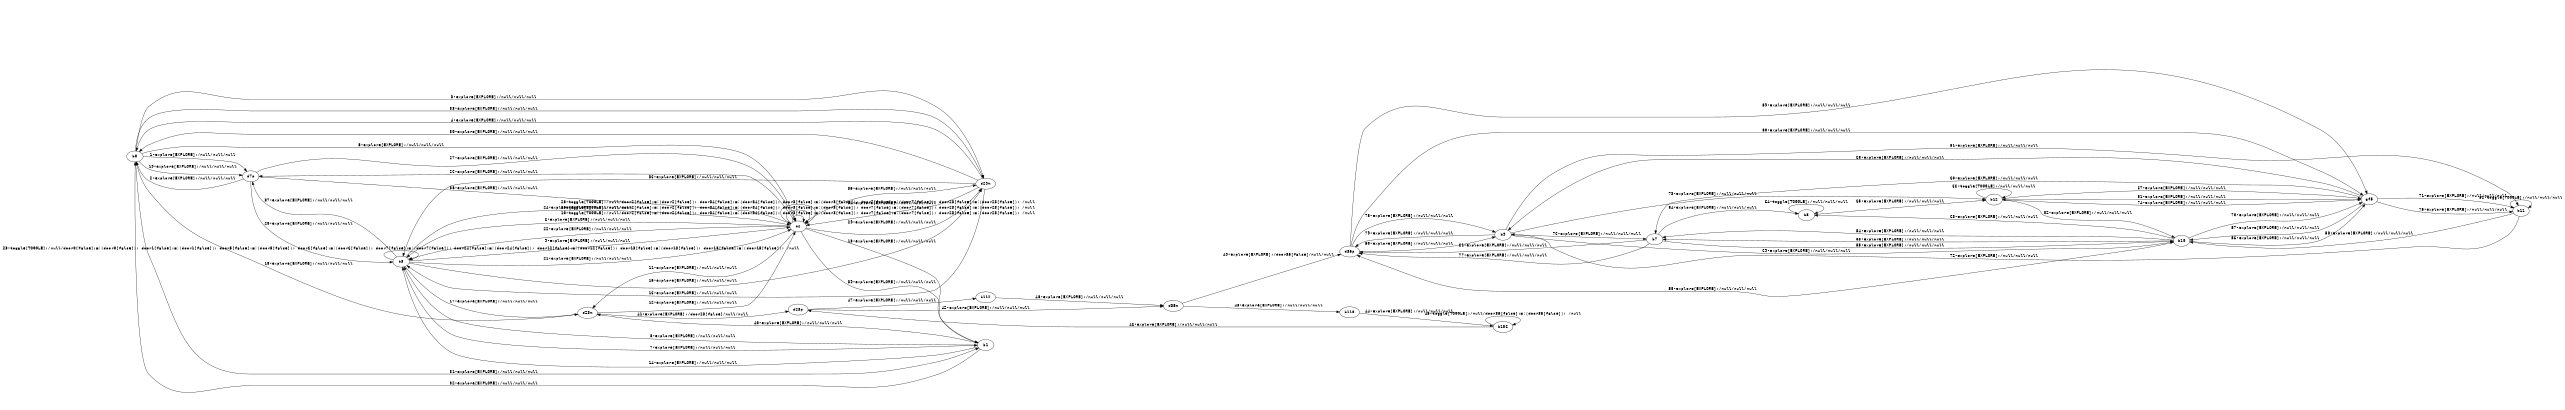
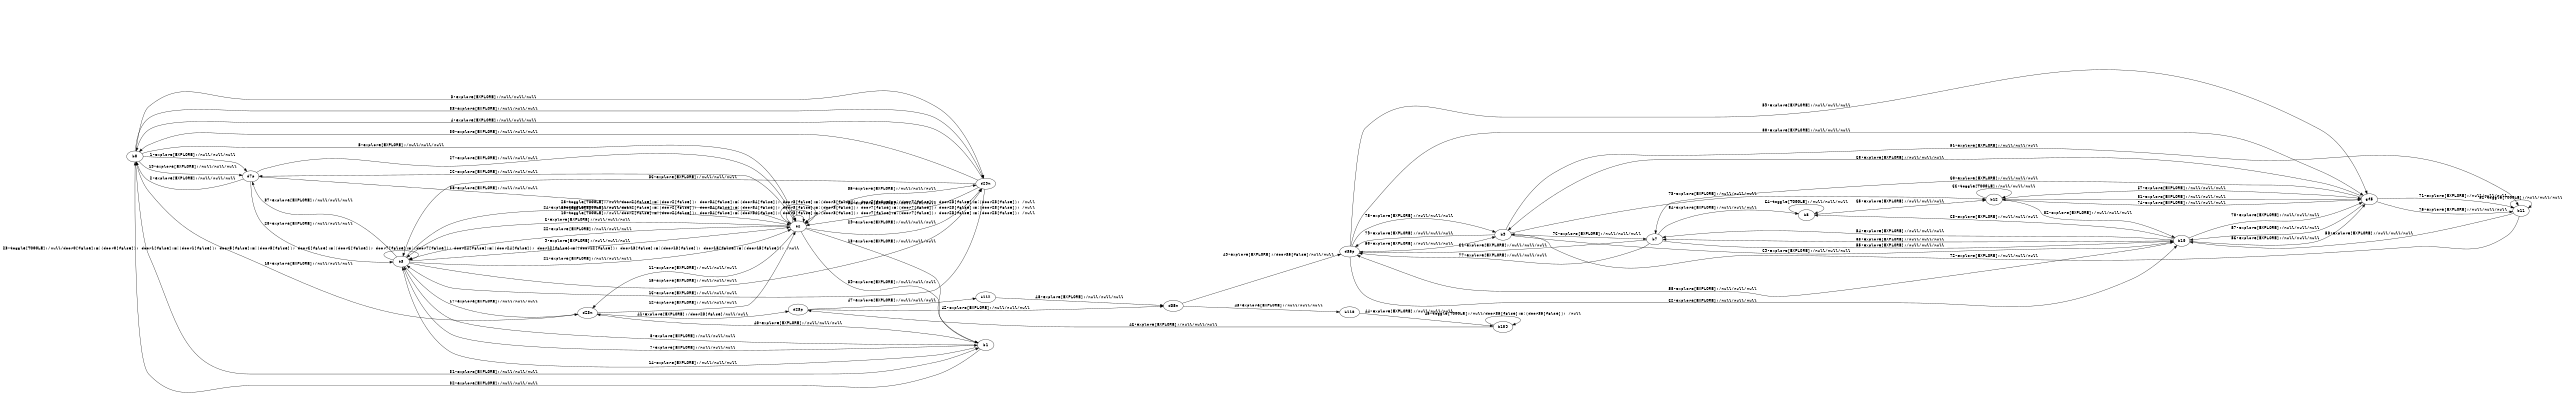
edge "d35p" -> "b10": added, label "62-explore[EXPLORE];/null/null/null"
node "b106": label "b106" -> "b109"
